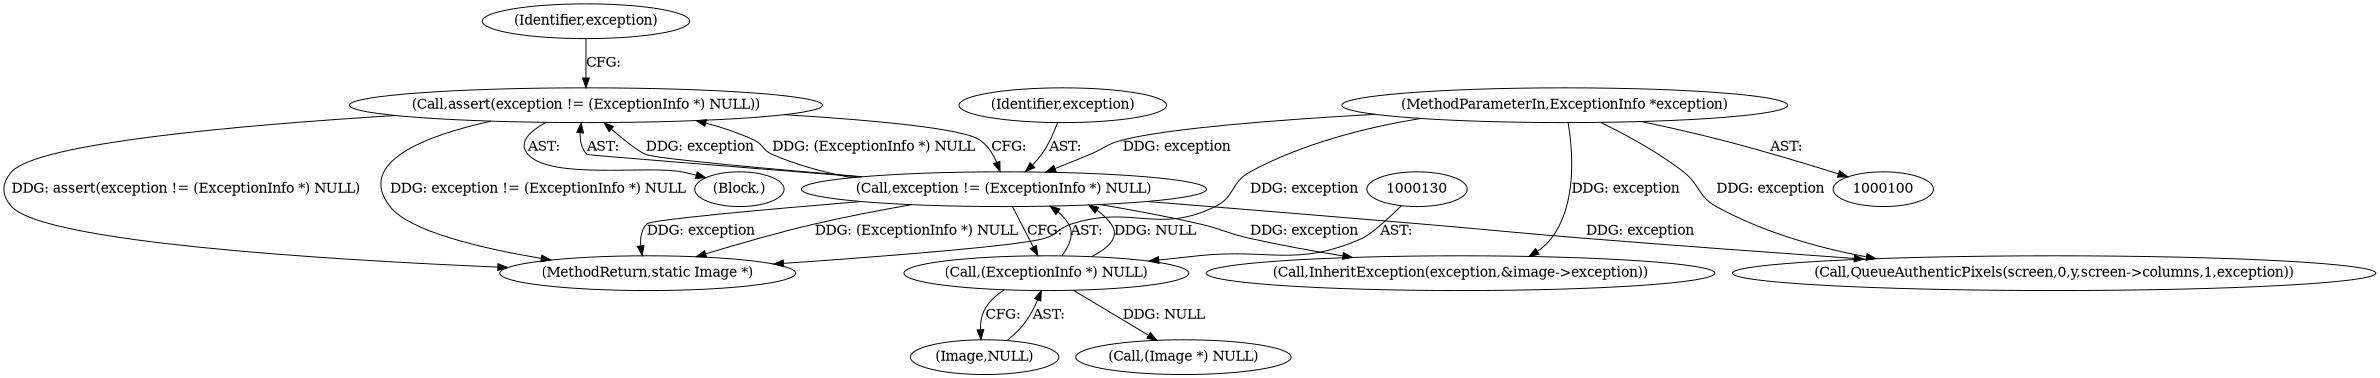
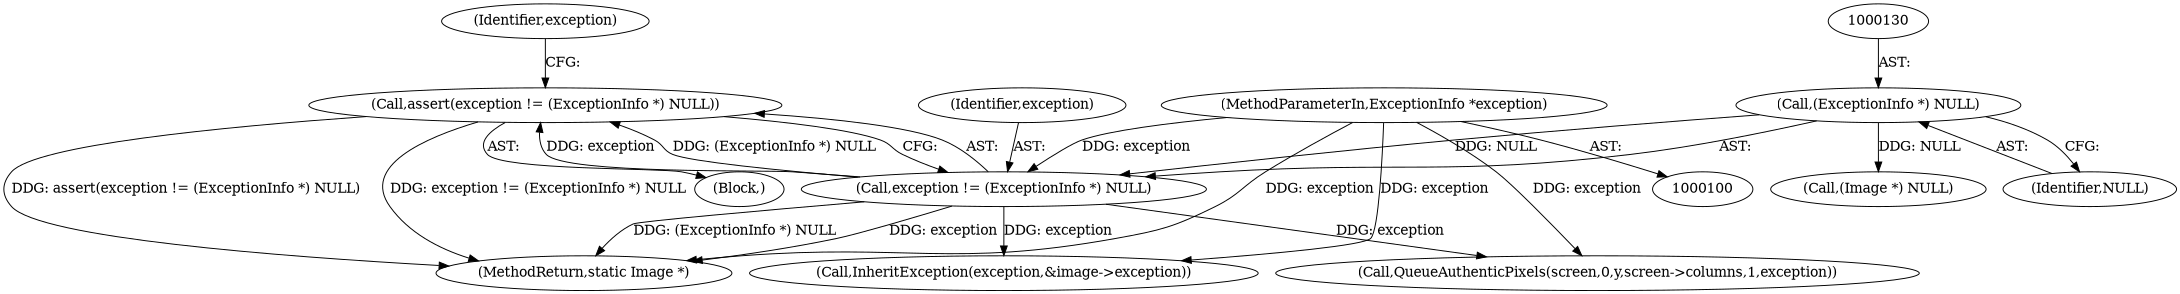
edge "(Call,exception != (ExceptionInfo *) NULL)" -> "(Call,(ExceptionInfo *) NULL)": removed, label "CFG:"
node "(Image,NULL)": label "(Image,NULL)" -> "(Identifier,NULL)"
